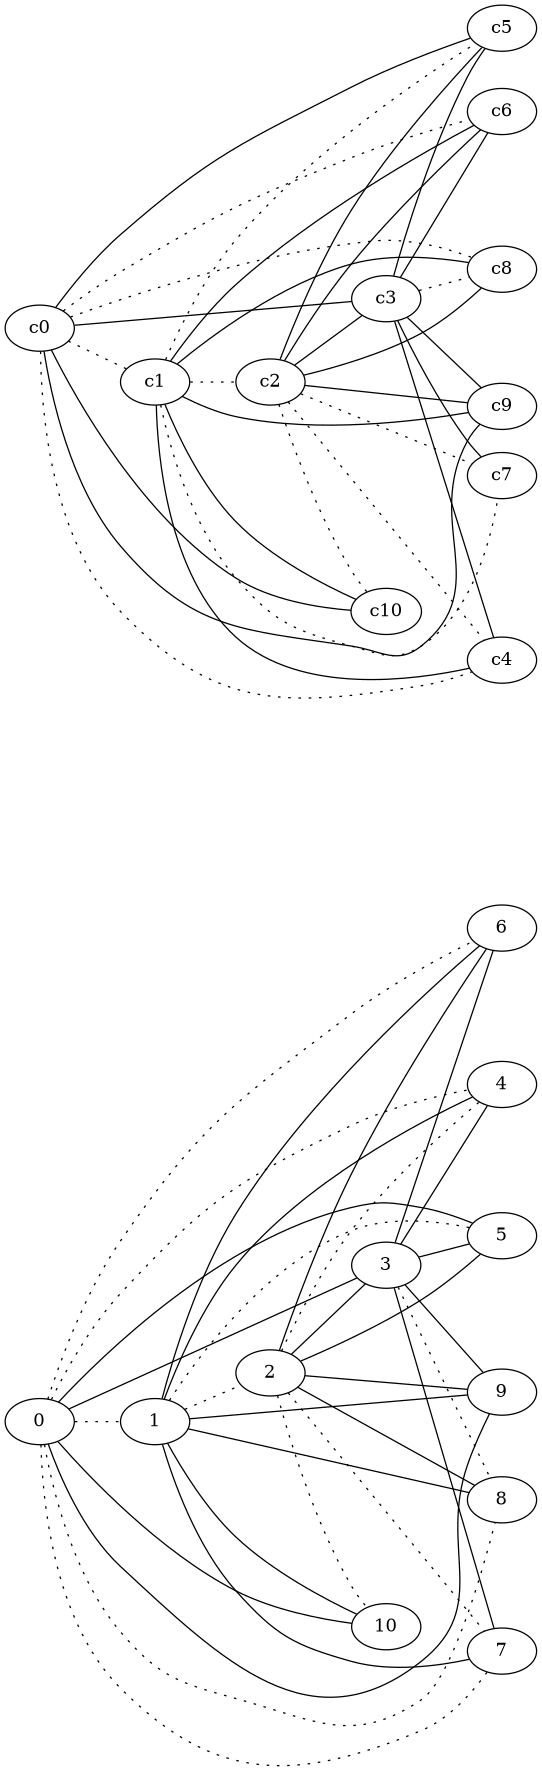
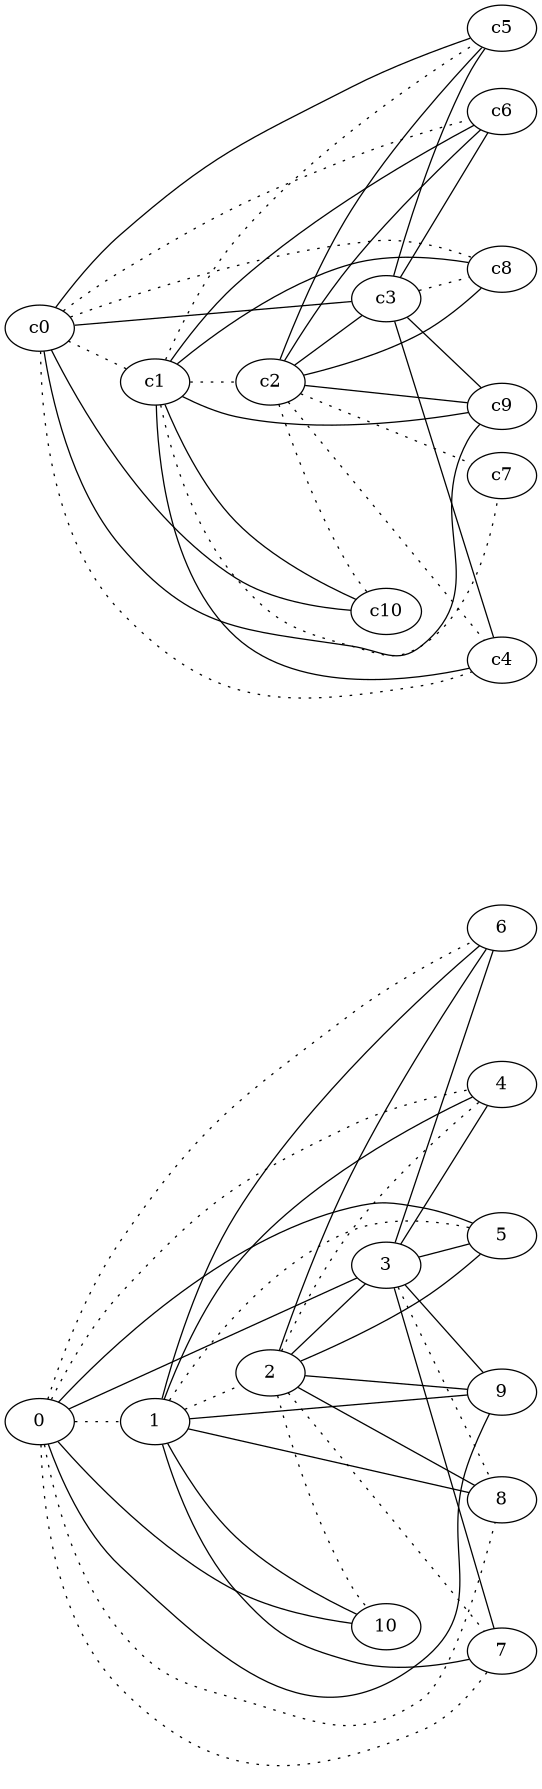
edge "c3" -- "c7": removed
